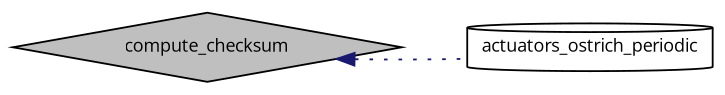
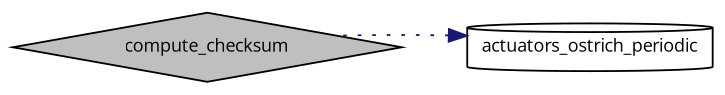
edge "actuators_ostrich_periodic" -> "compute_checksum": reversed
